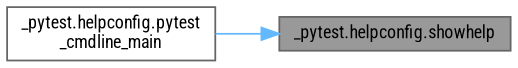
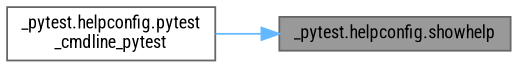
node "_pytest.helpconfig.pytest _cmdline_main": label "_pytest.helpconfig.pytest _cmdline_main" -> "_pytest.helpconfig.pytest _cmdline_pytest"
